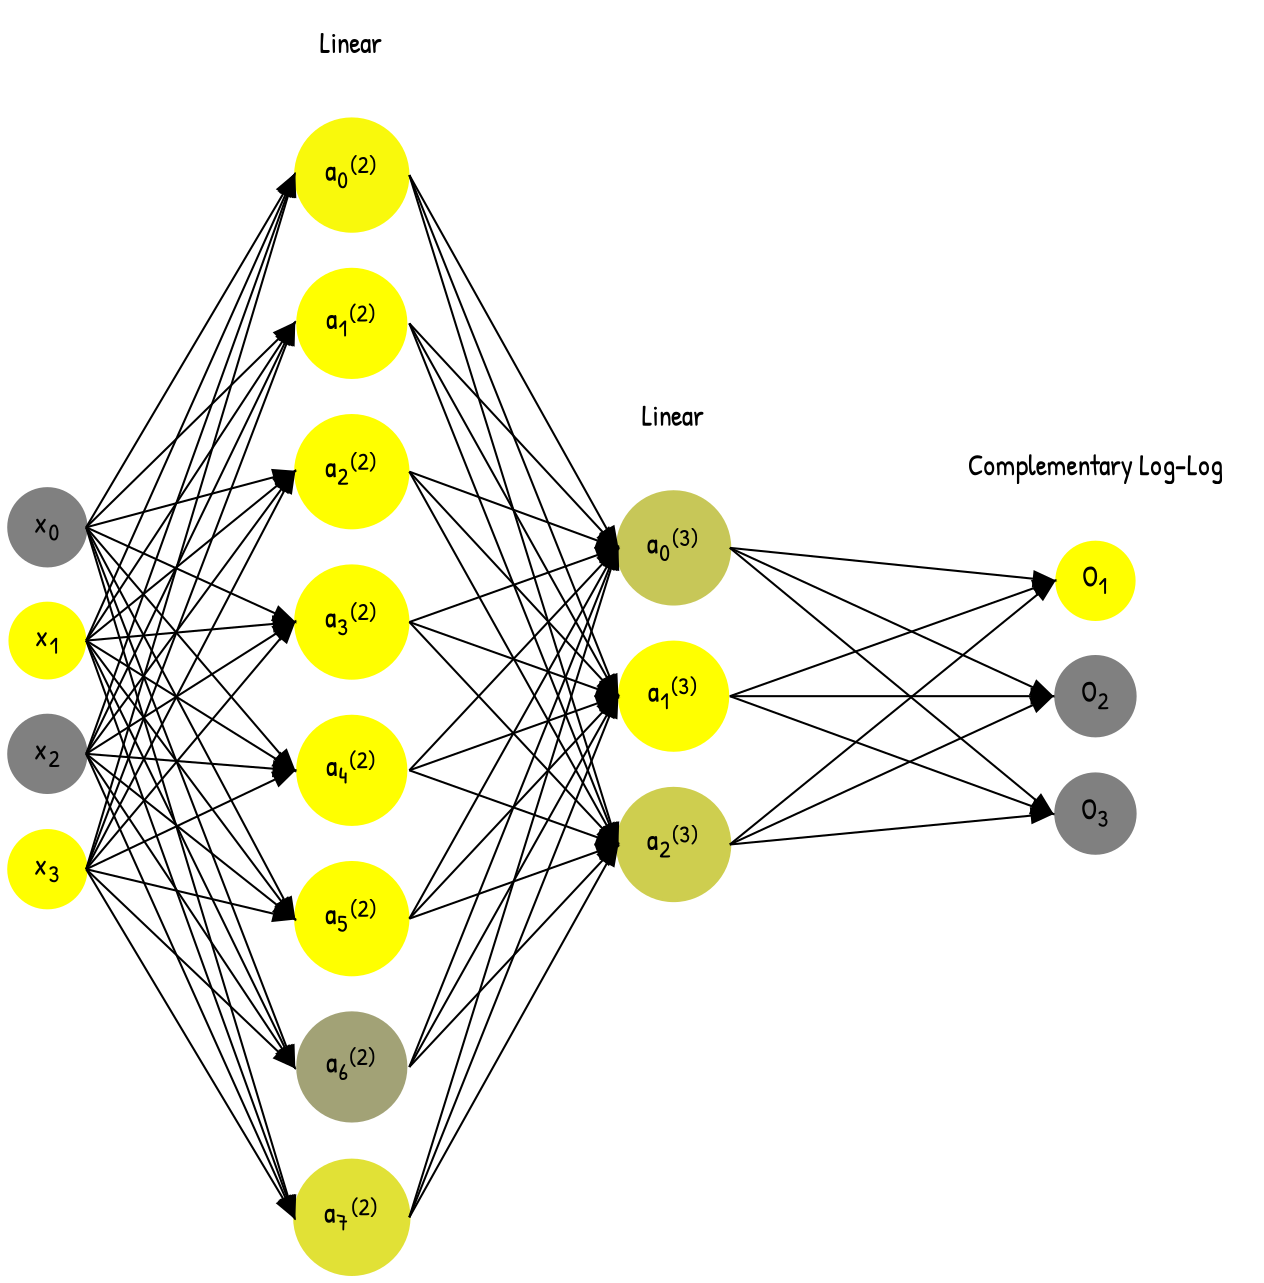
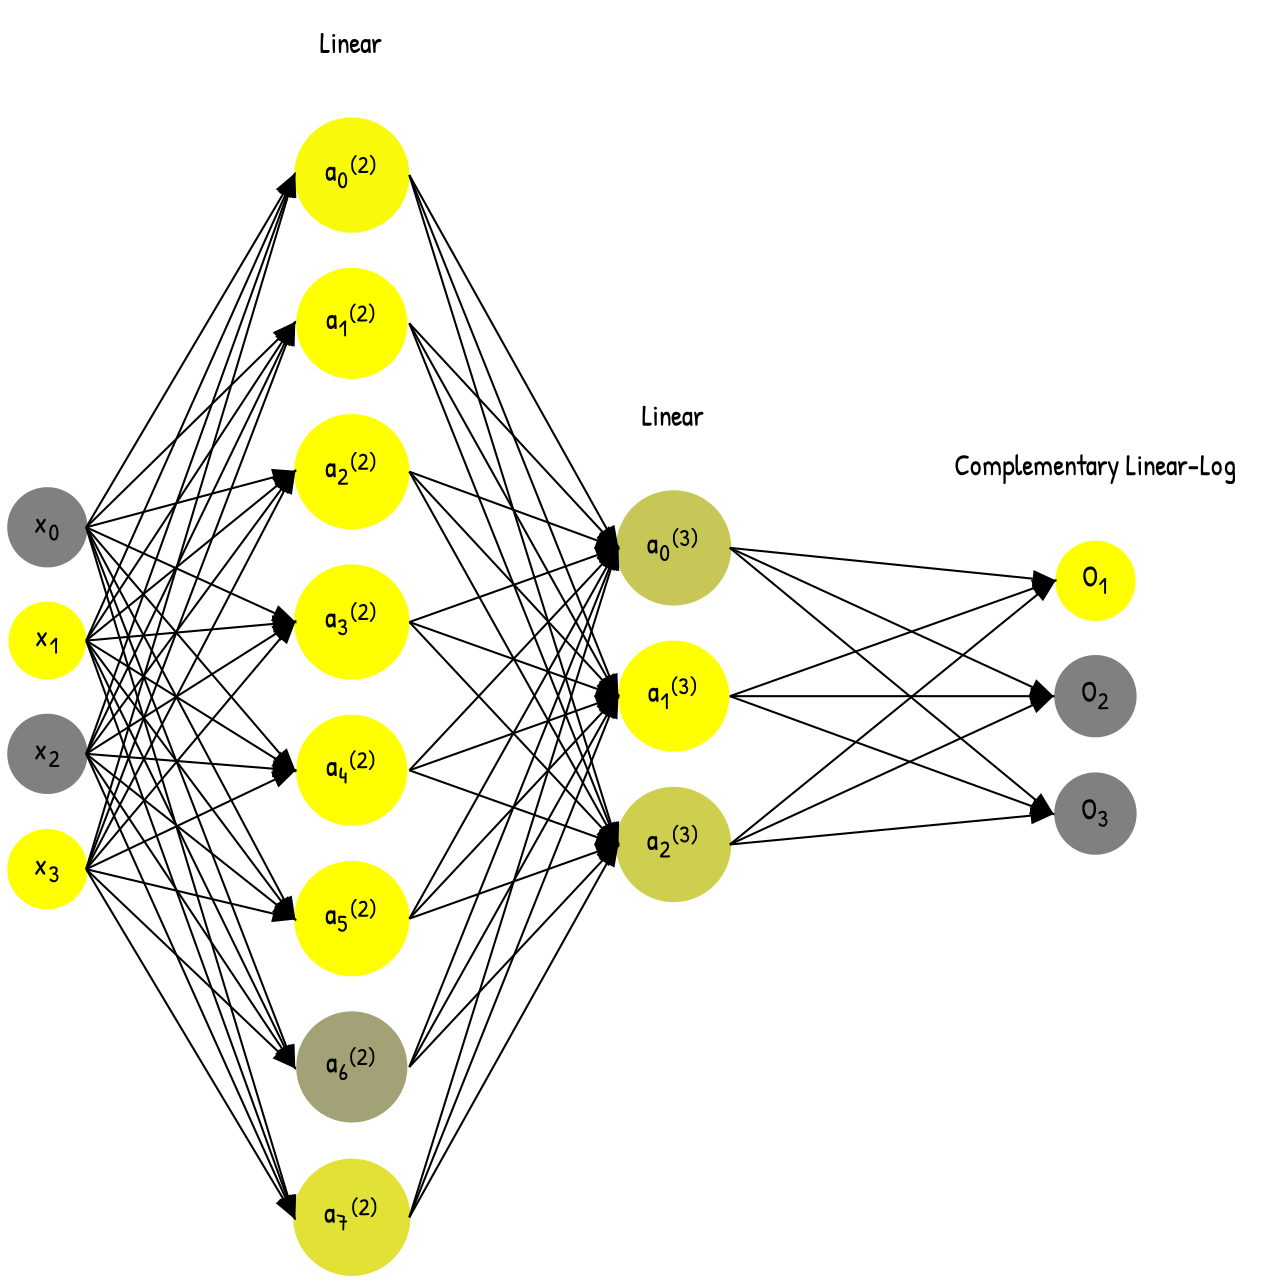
node "Complementary Log-Log": label "Complementary Log-Log" -> "Complementary Linear-Log"
